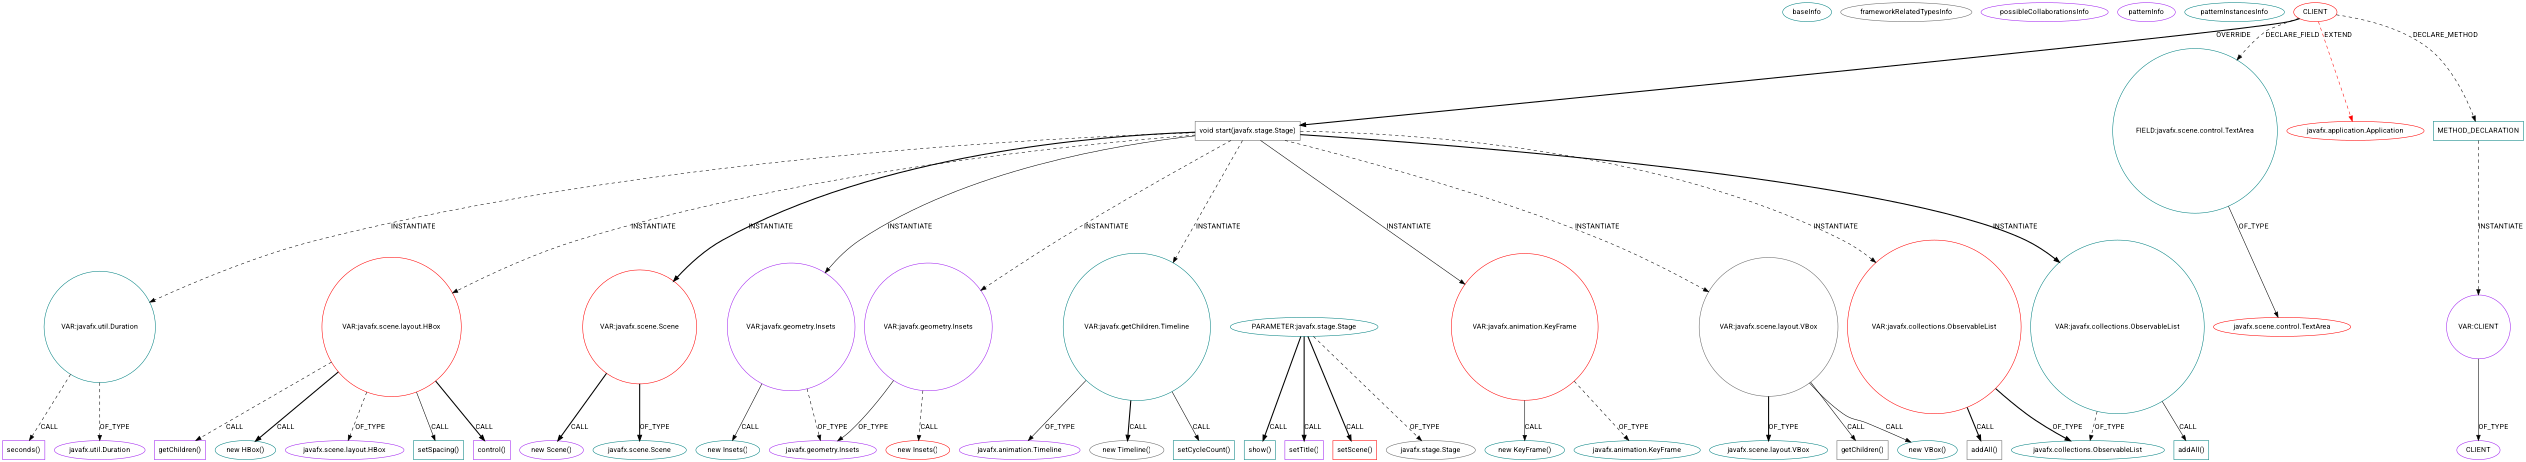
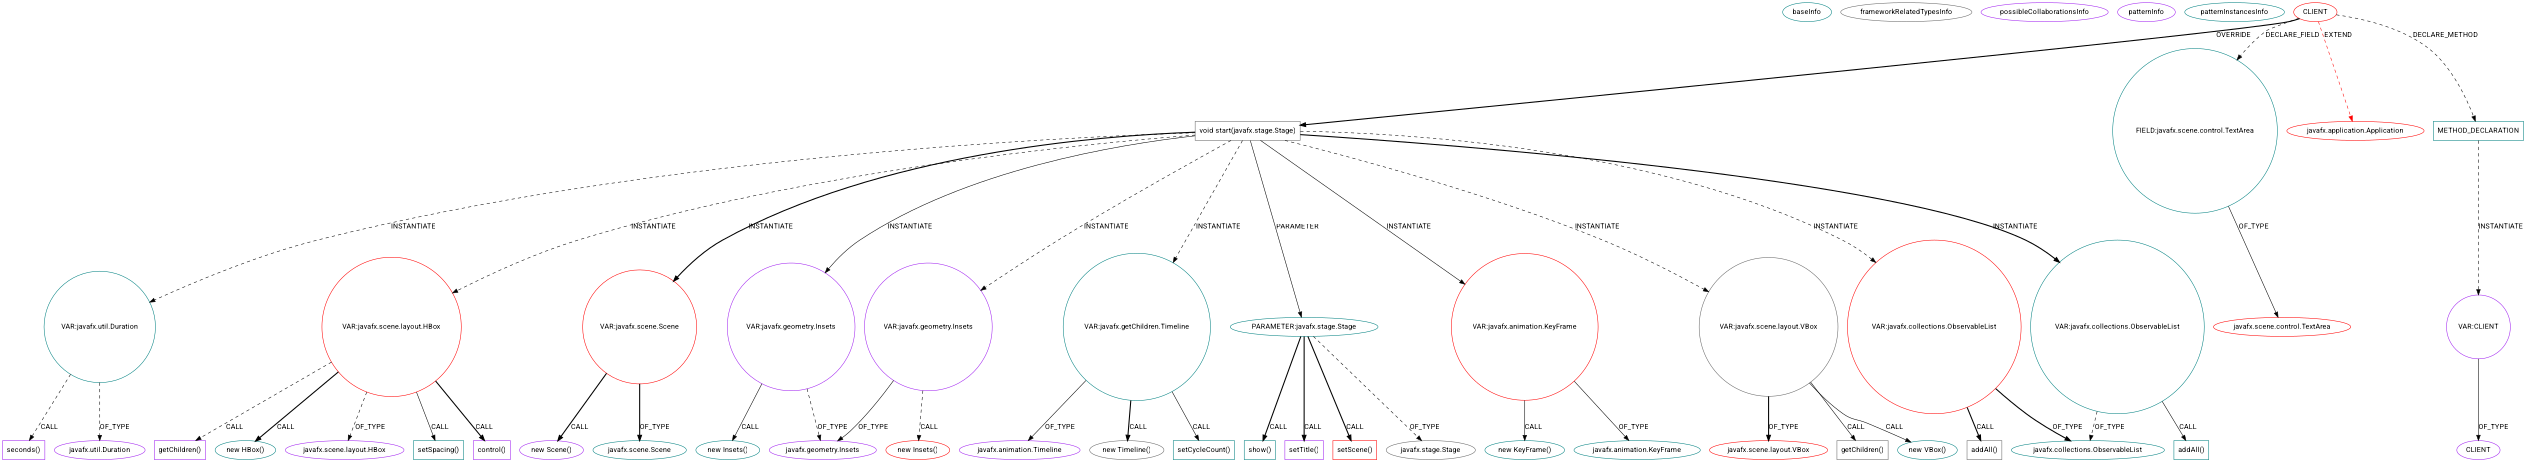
edge "void start(javafx.stage.Stage)" -> "PARAMETER:javafx.stage.Stage": added, label "PARAMETER"
edge "VAR:javafx.animation.KeyFrame" -> "javafx.animation.KeyFrame": style dashed -> solid
node "javafx.scene.layout.VBox": color teal -> red
